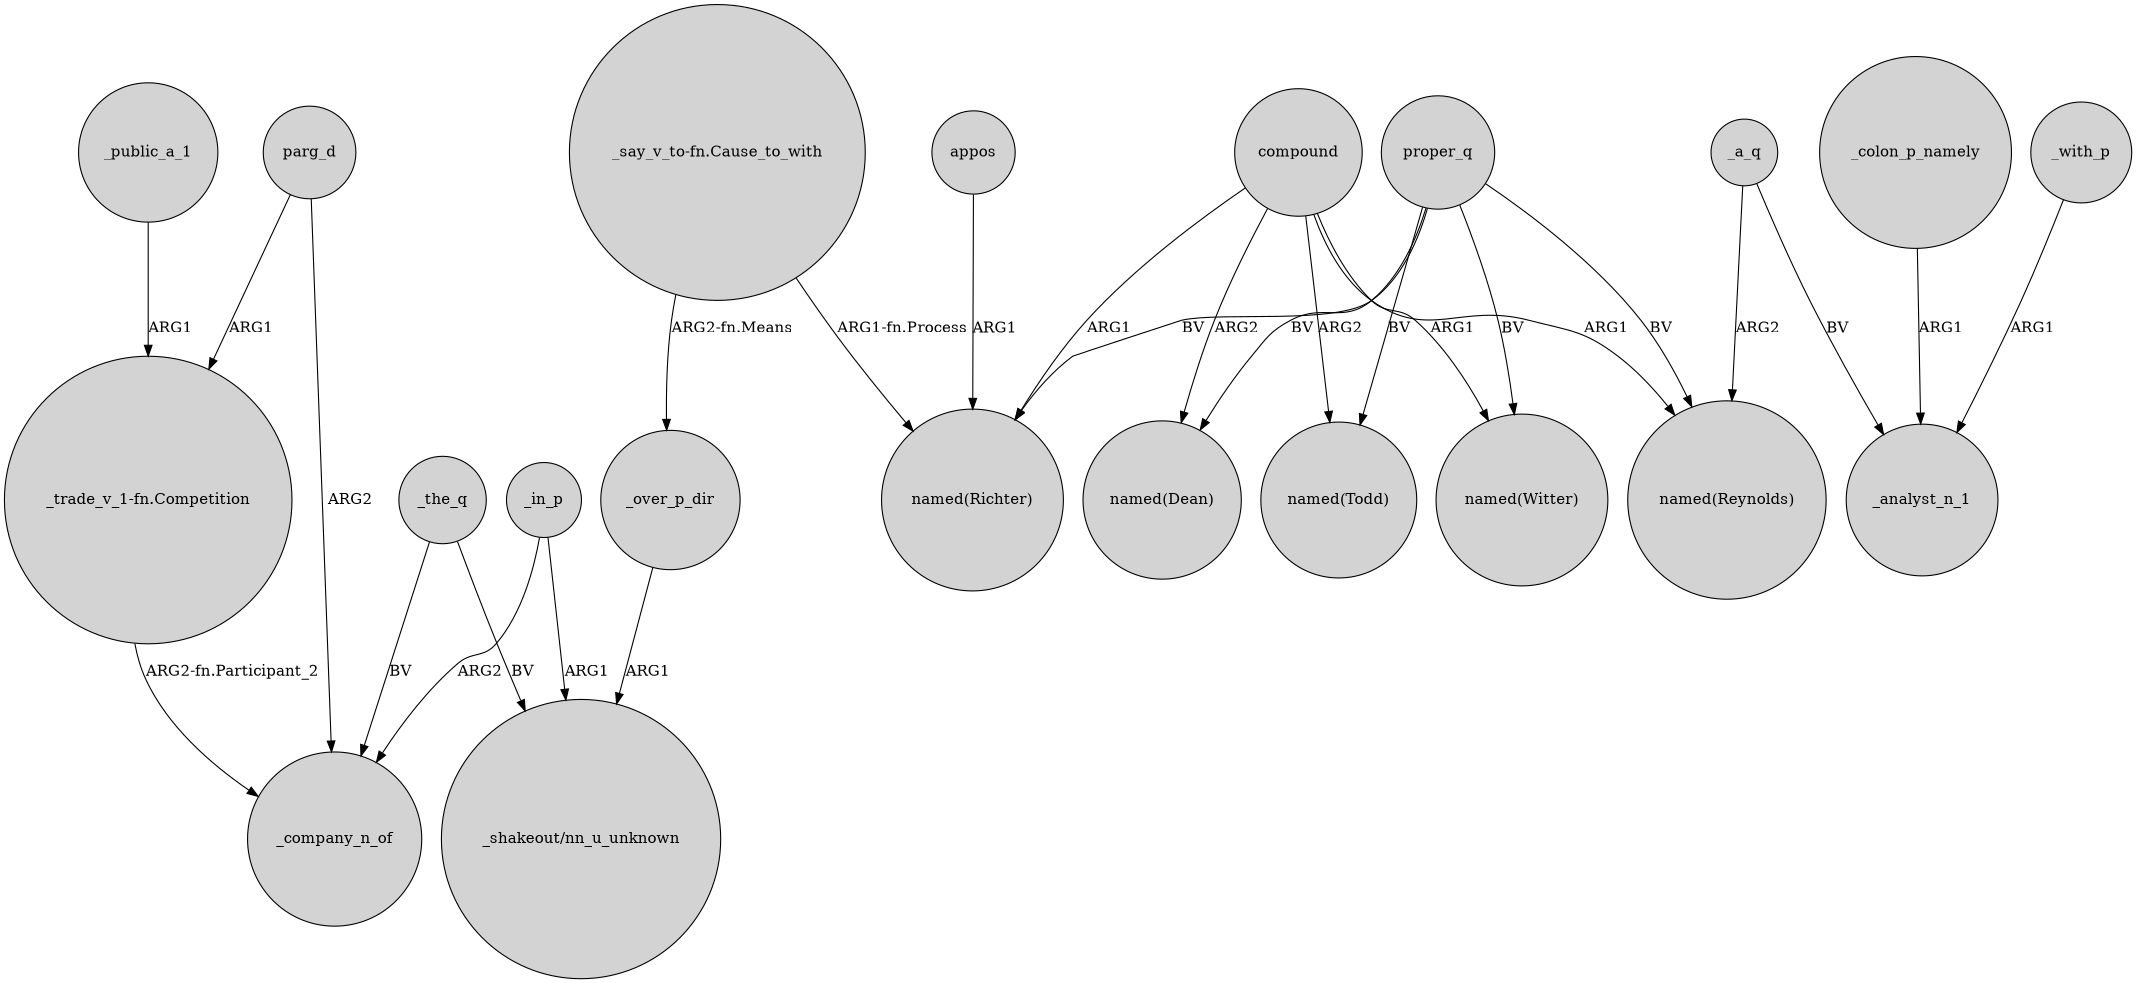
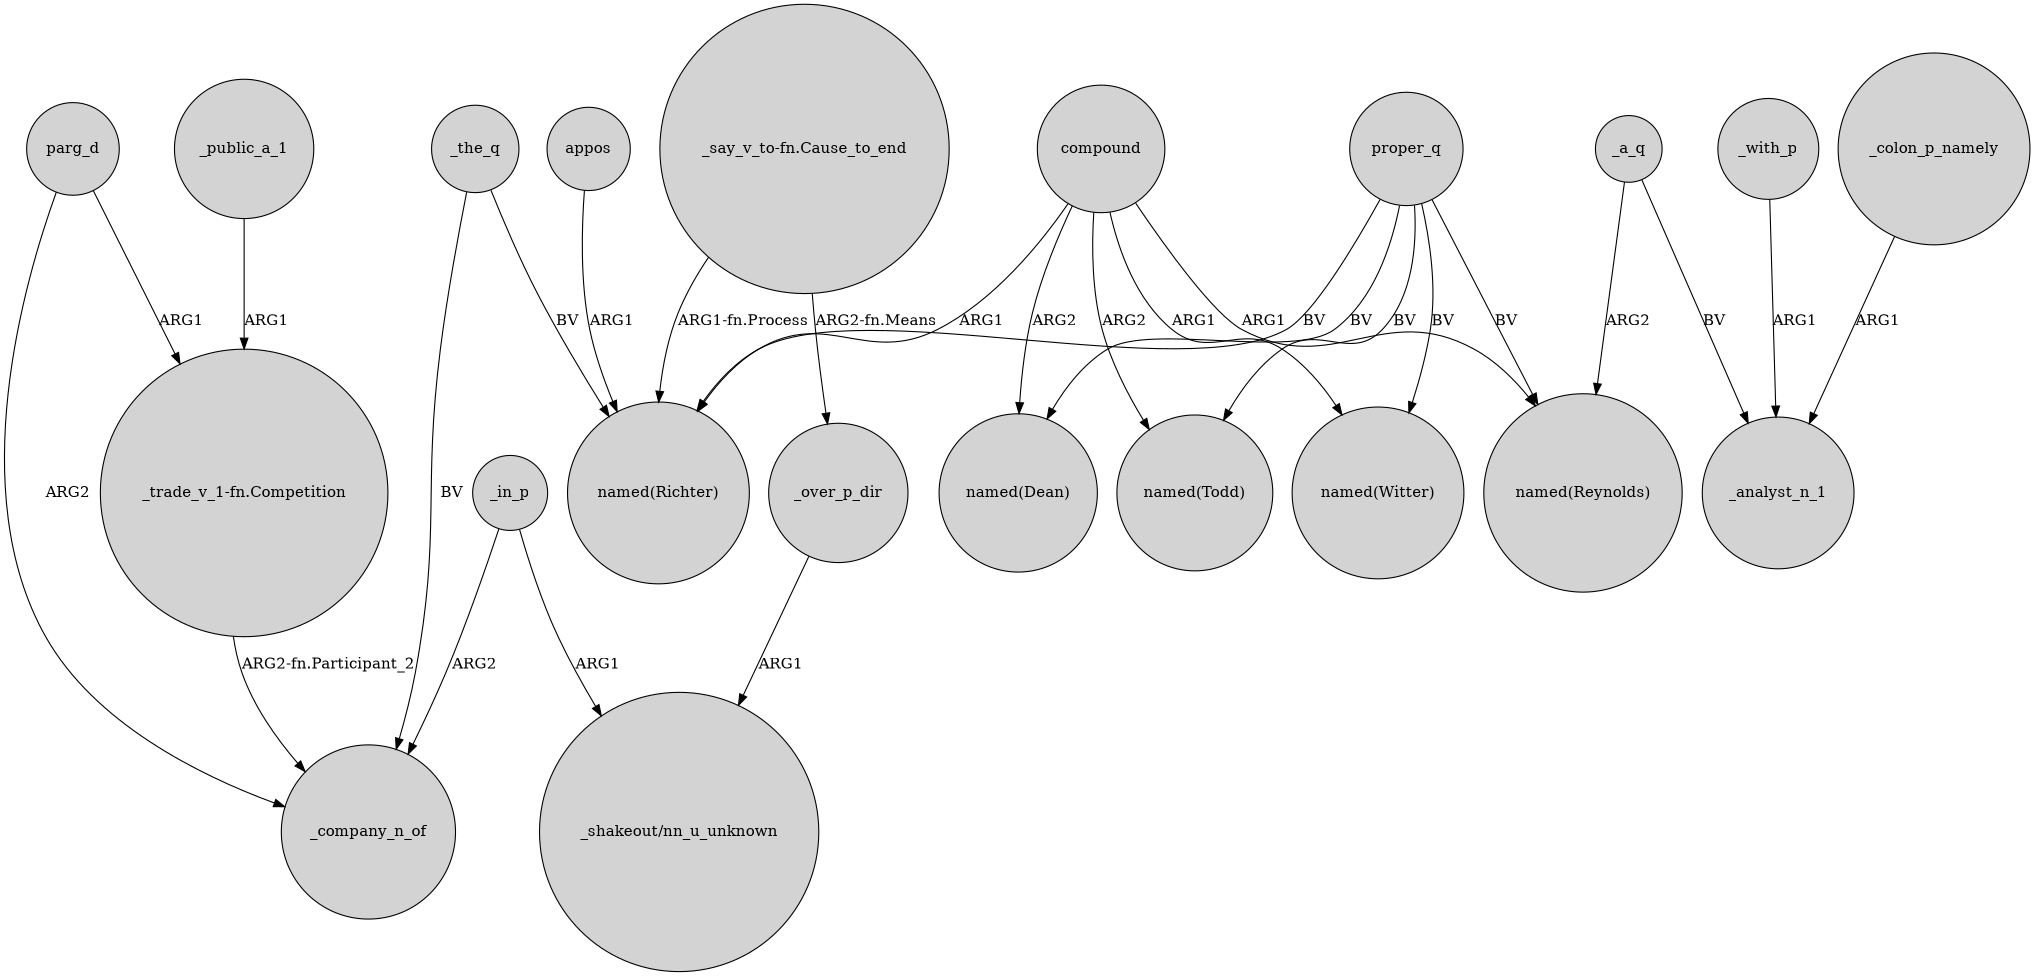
node "_say_v_to-fn.Cause_to_with": label "_say_v_to-fn.Cause_to_with" -> "_say_v_to-fn.Cause_to_end"
edge "_the_q" -> "_shakeout/nn_u_unknown": now "_the_q" -> "named(Richter)"
